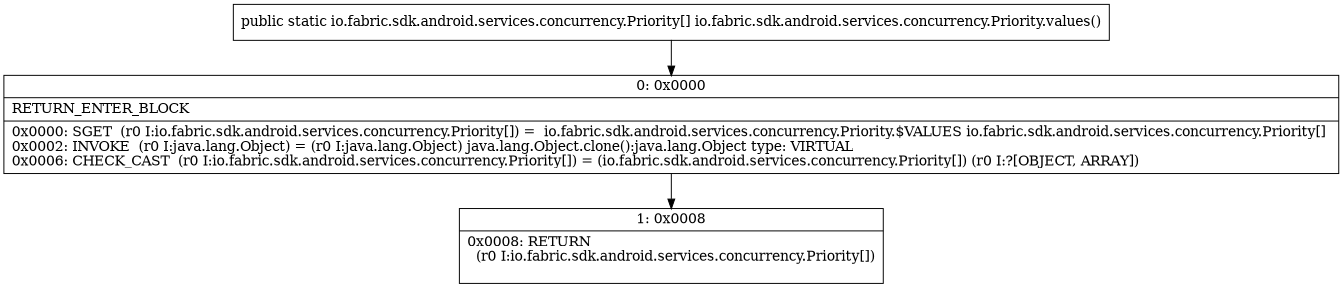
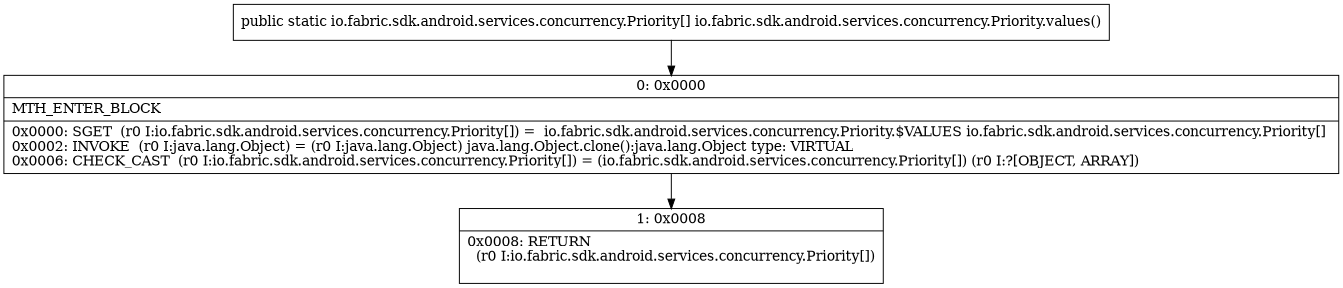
node "0: 0x0000": text "RETURN_ENTER_BLOCK" -> "MTH_ENTER_BLOCK"
